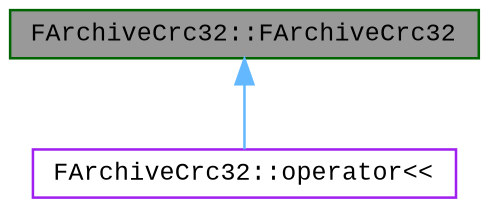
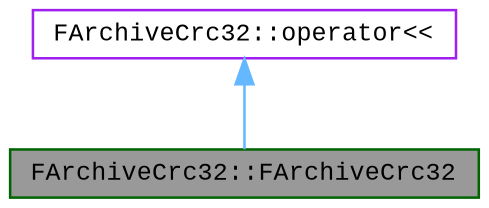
edge "FArchiveCrc32::operator<<" -> "FArchiveCrc32::FArchiveCrc32": reversed
